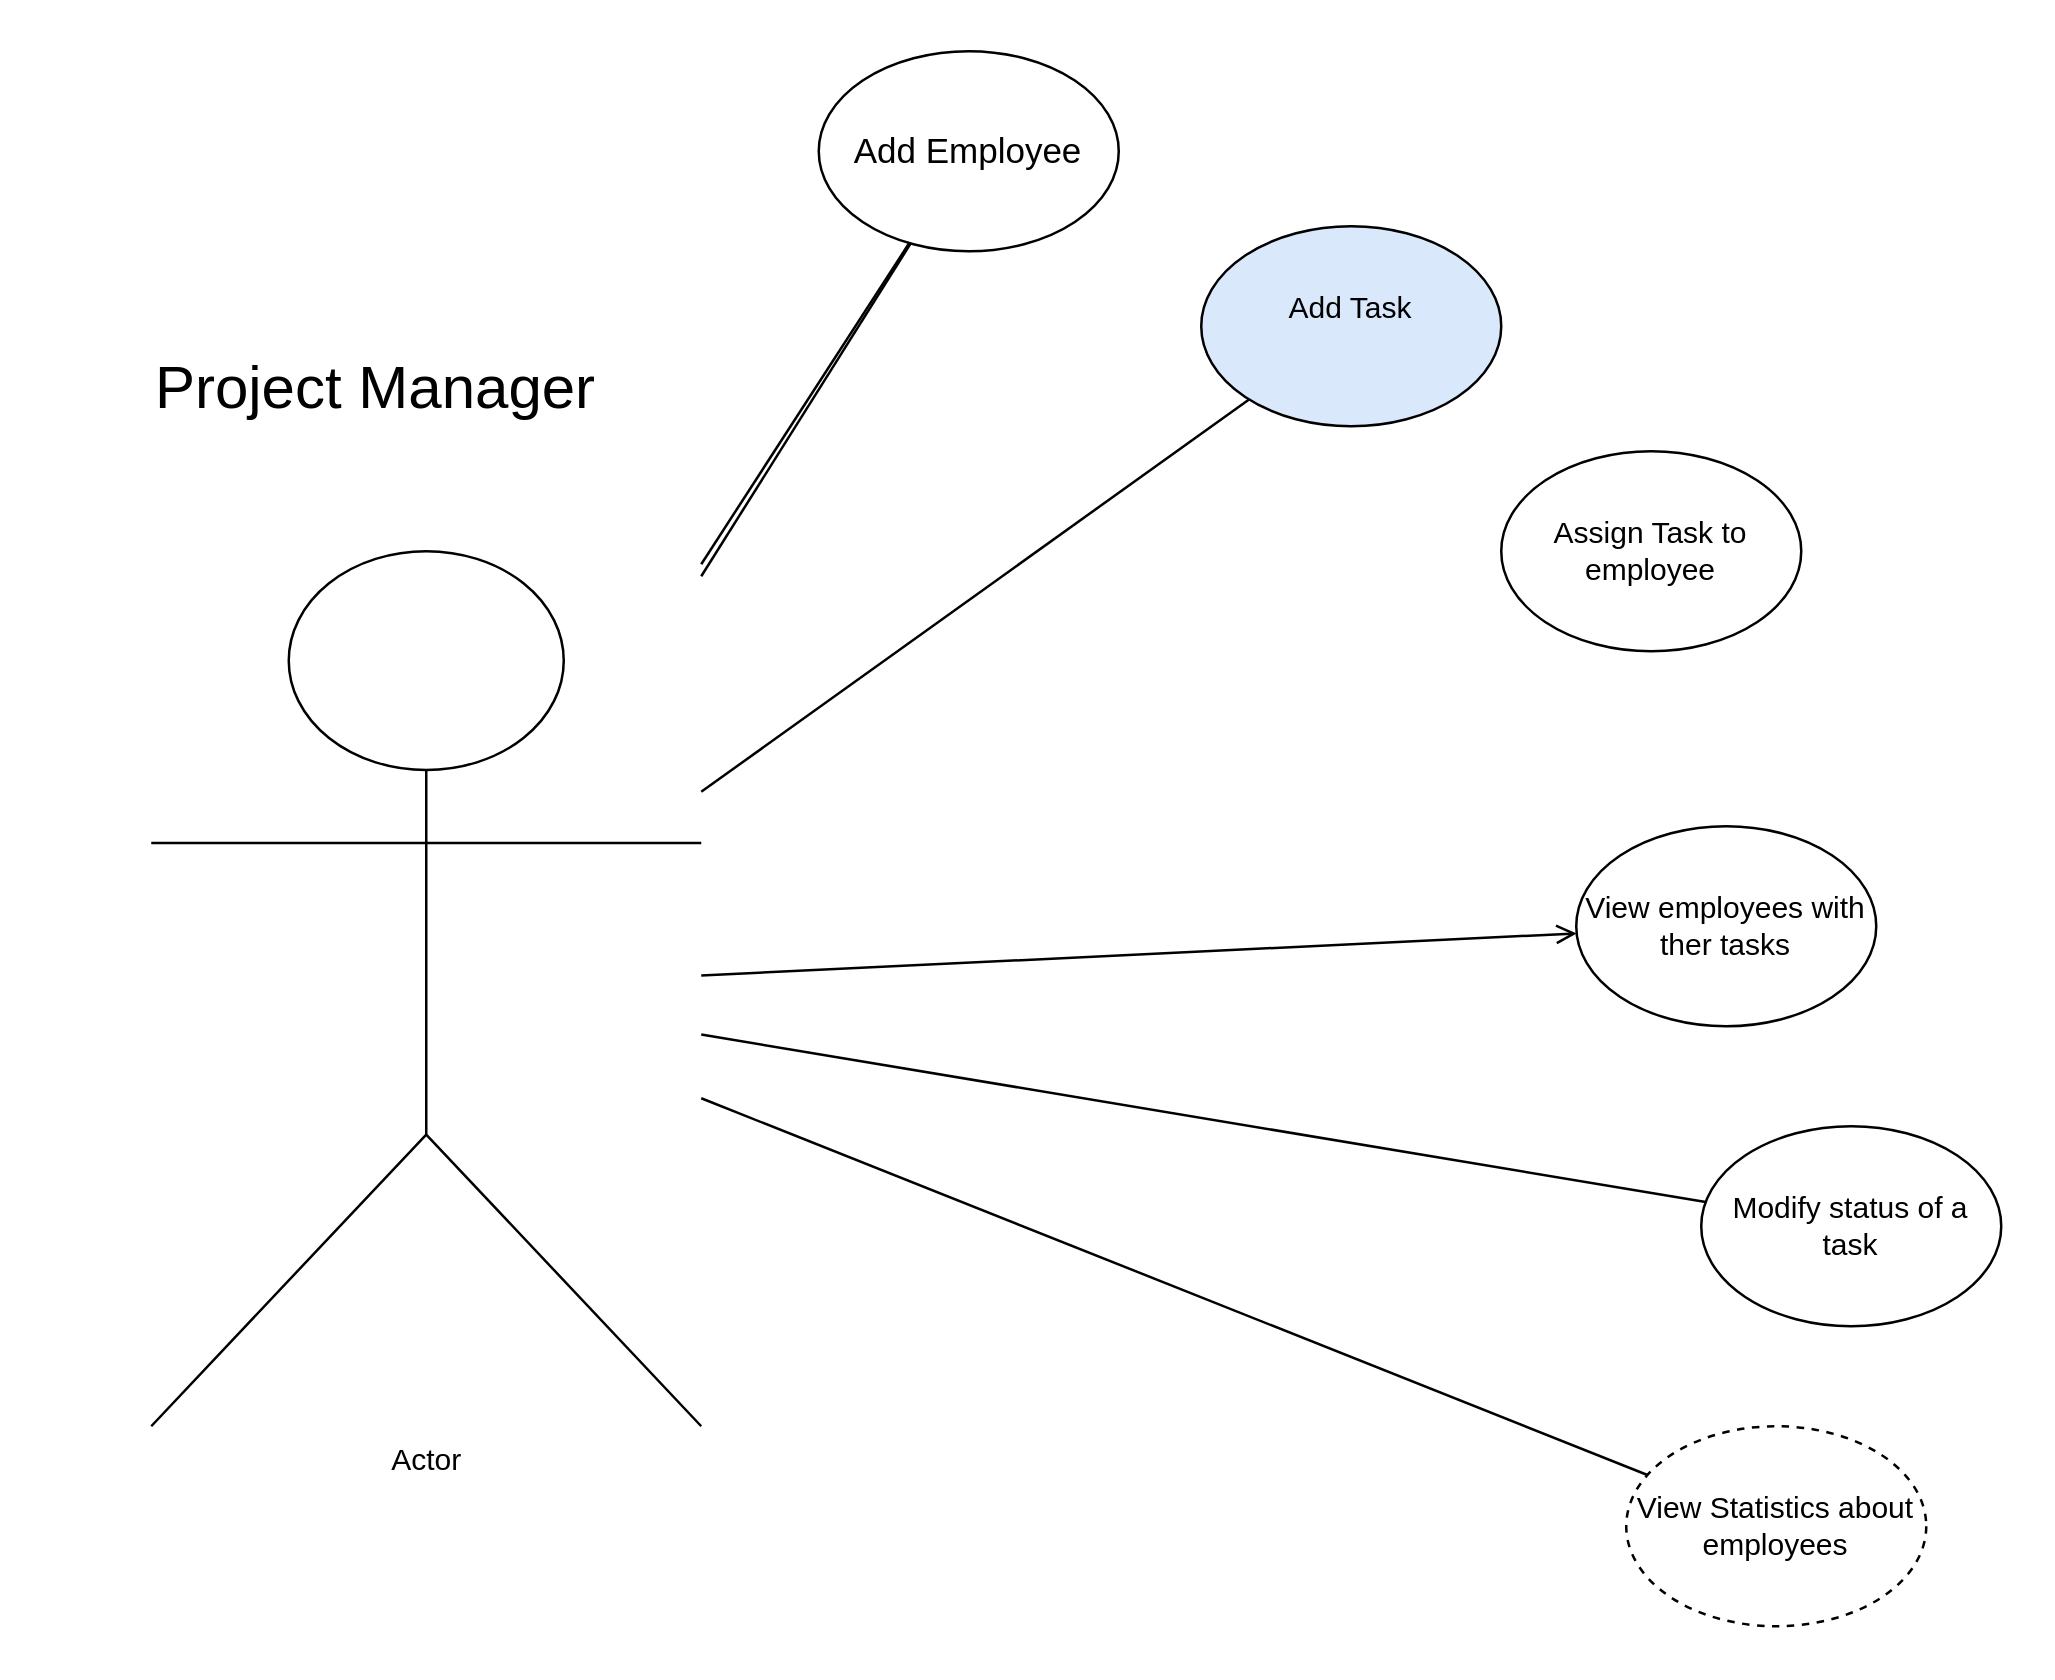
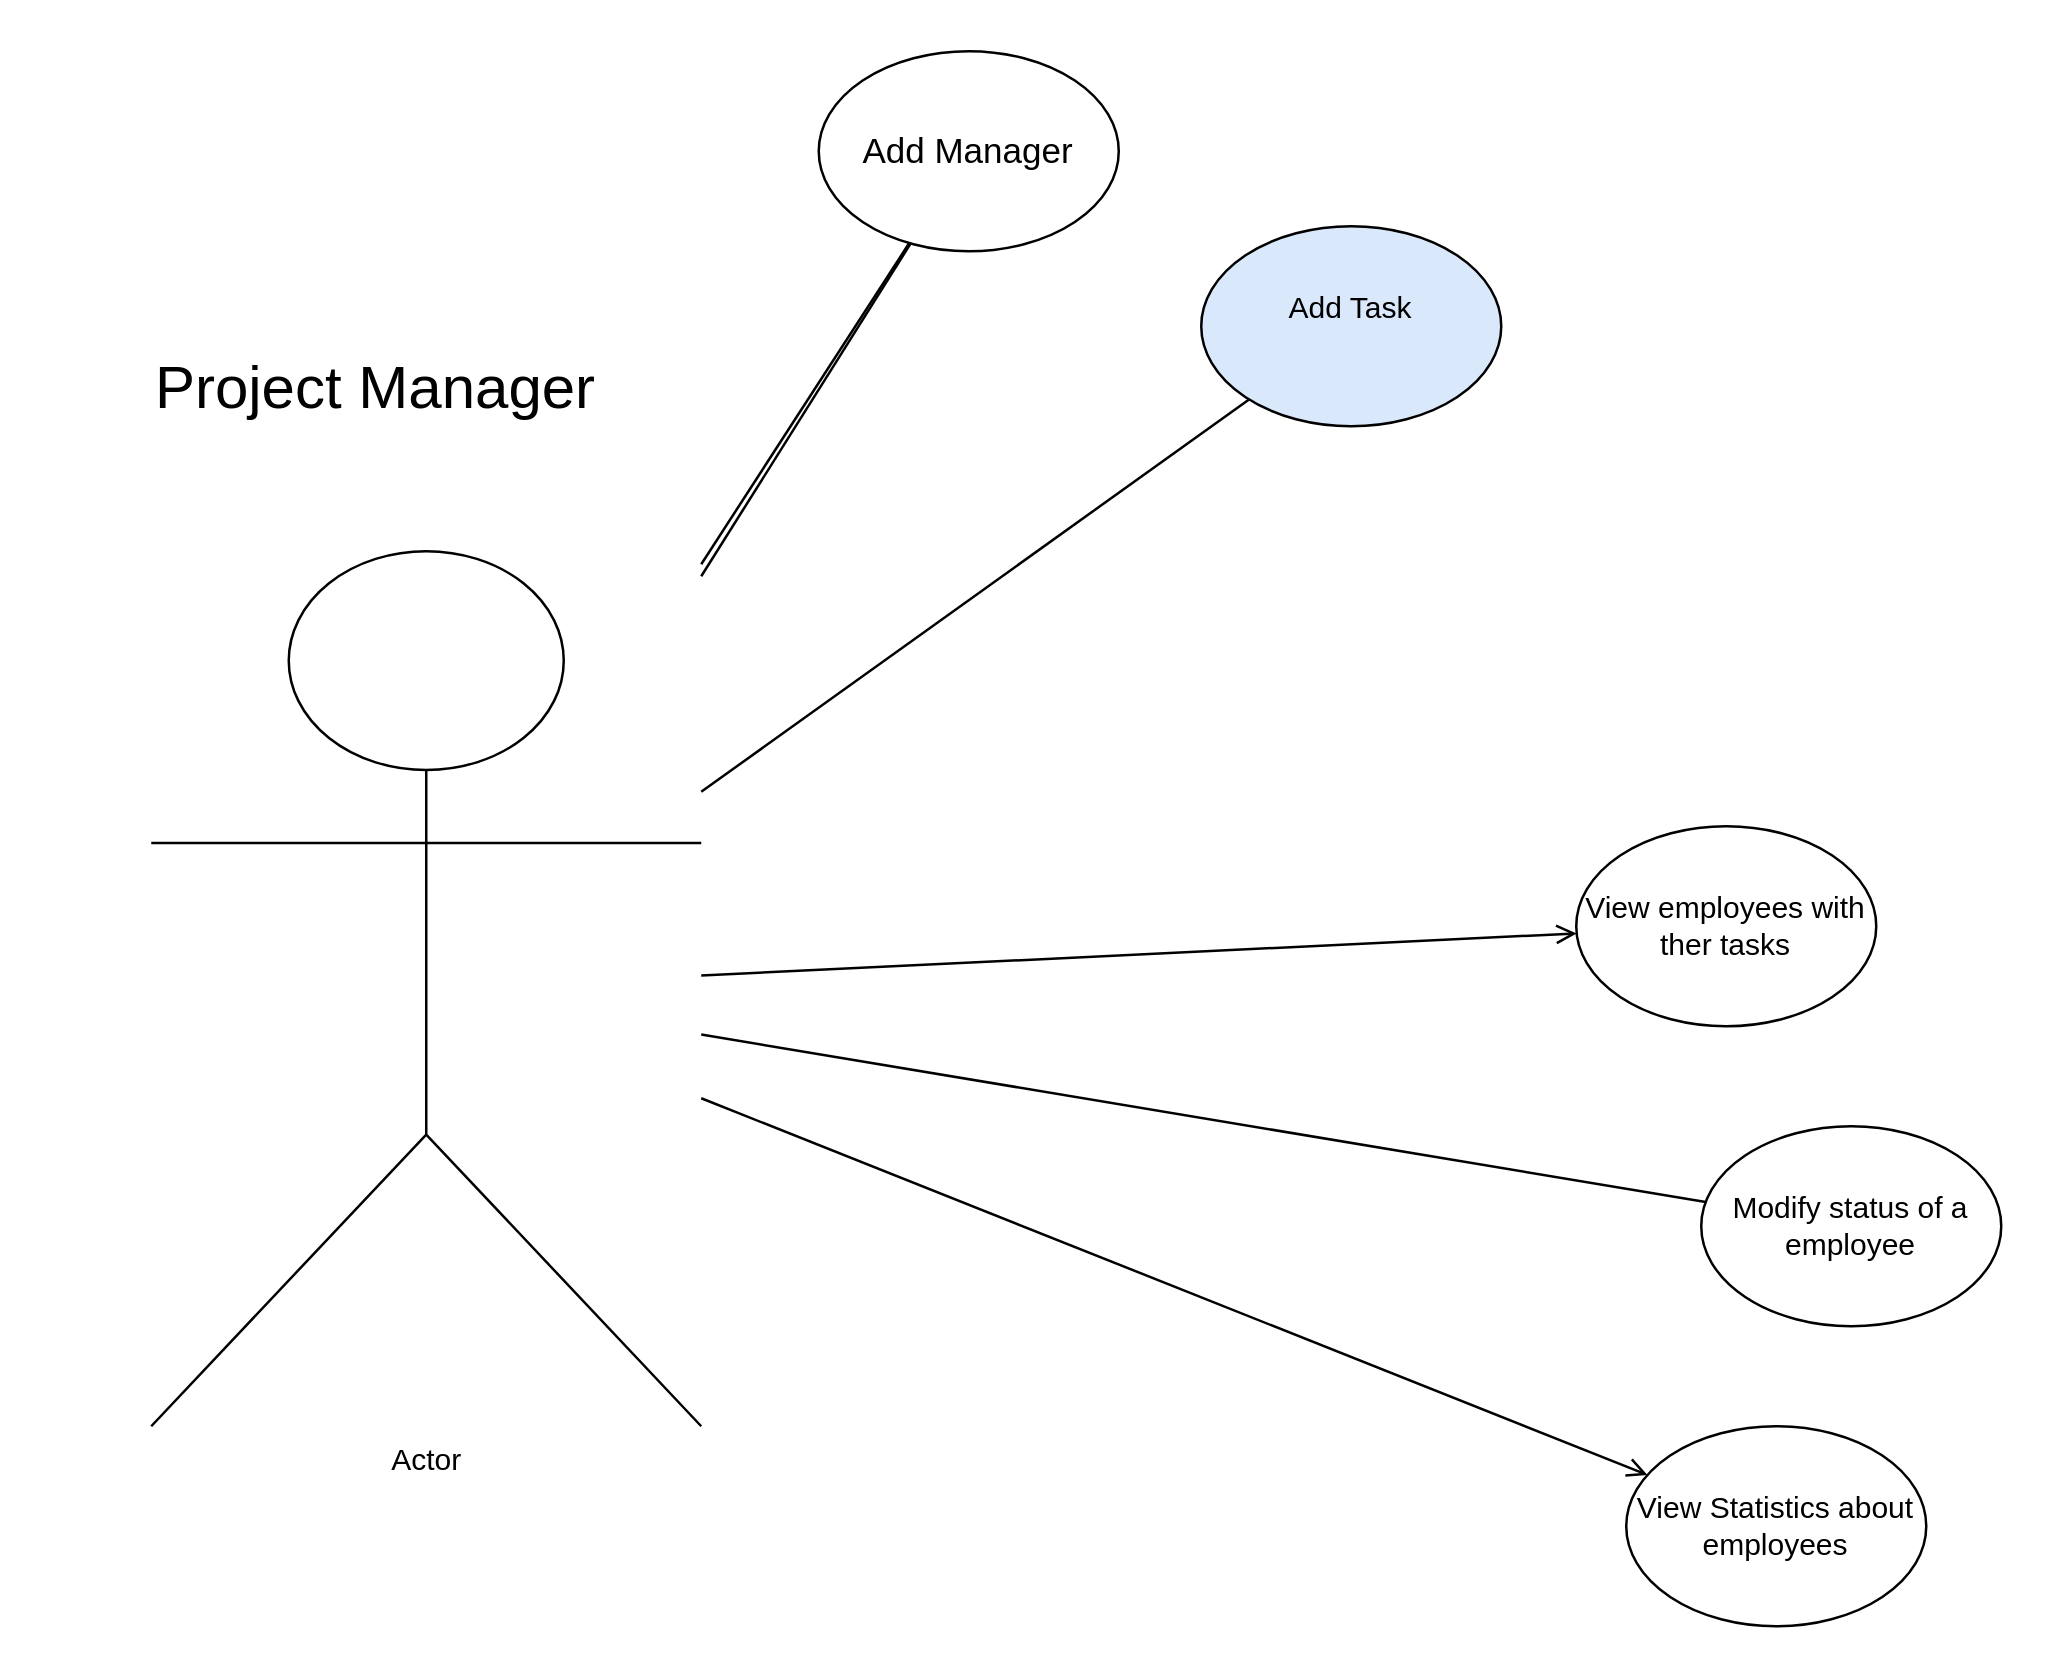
node "Add Employee": label "Add Employee" -> "Add Manager"
node "Assign Task to employee": removed
node "Modify status of a task": label "Modify status of a task" -> "Modify status of a employee"
edge "Actor" -- "View Statistics about employees": arrowhead none -> open
node "View Statistics about employees": style dashed -> solid
